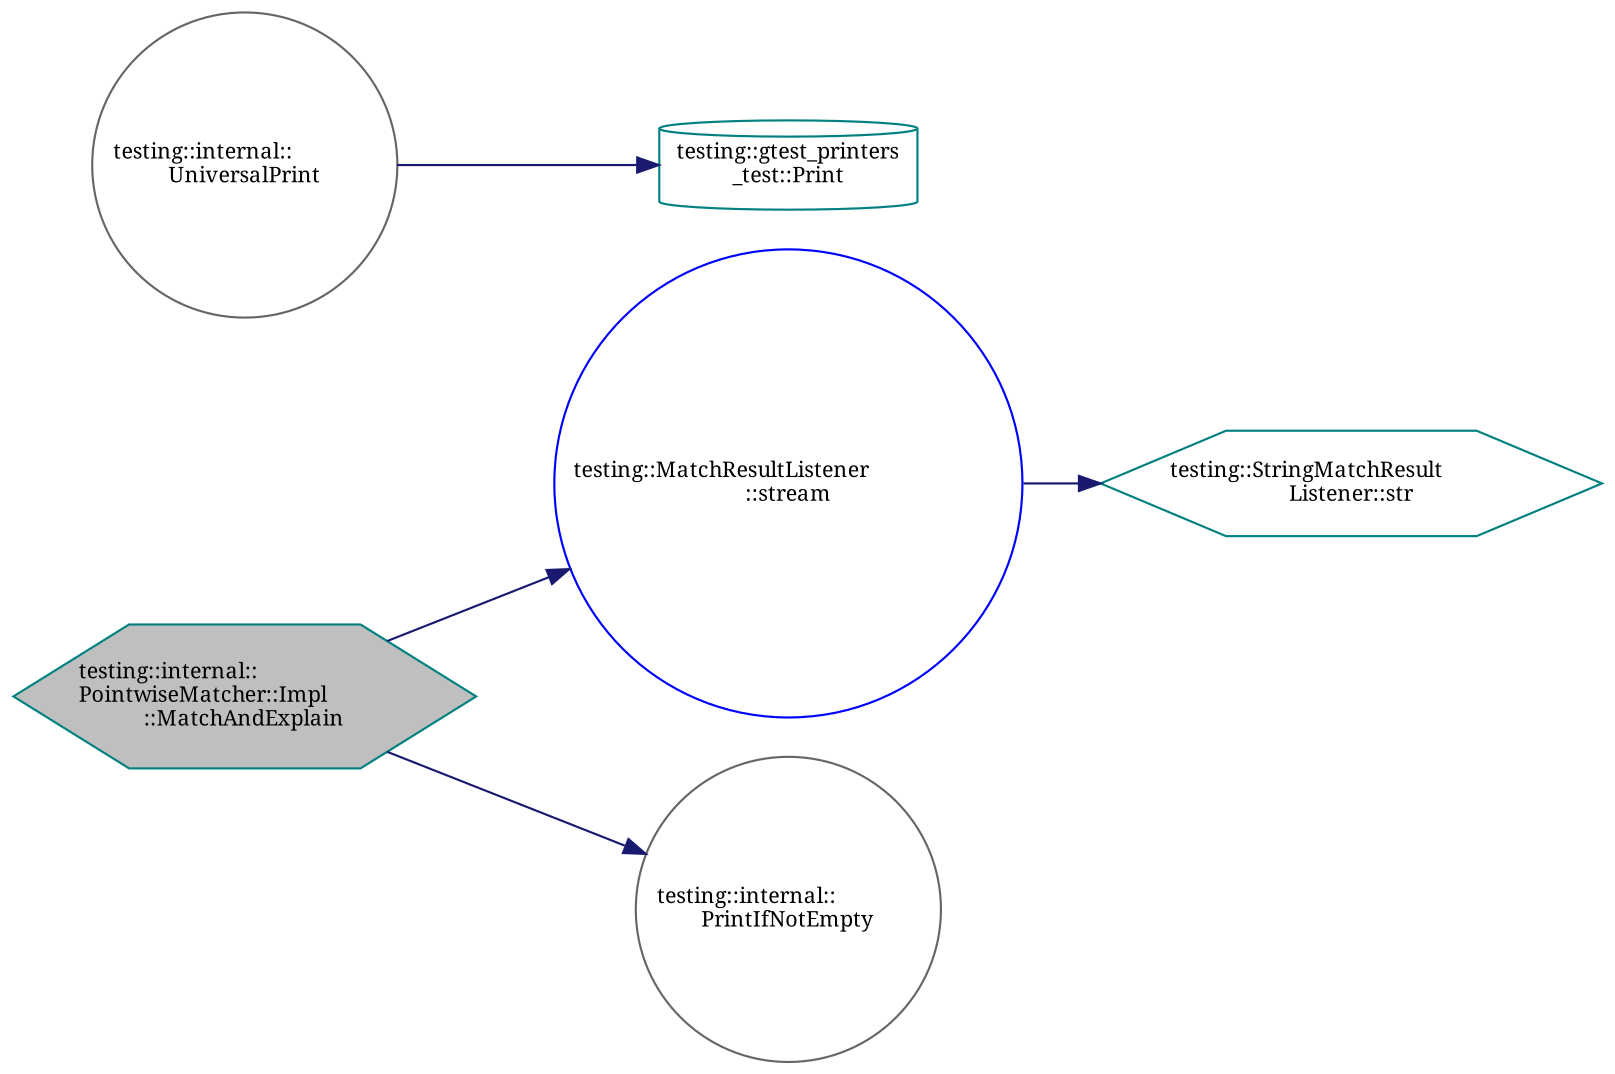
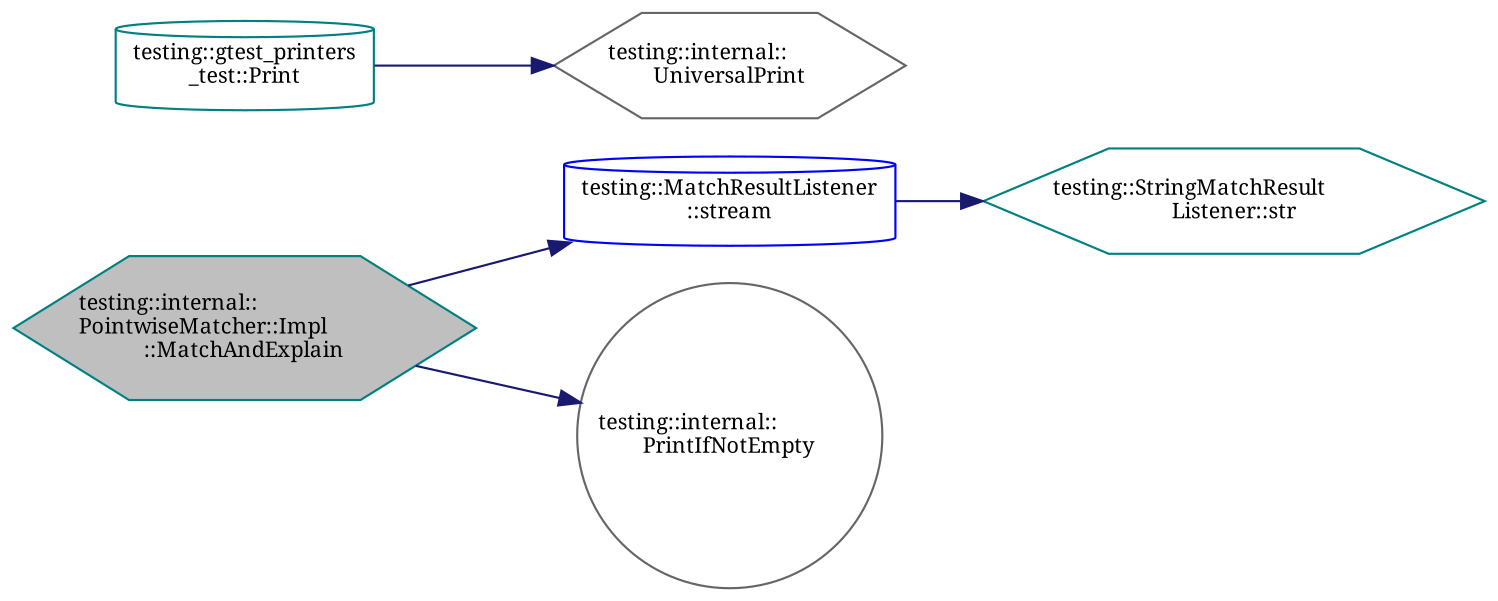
node "testing::internal:: UniversalPrint": shape circle -> hexagon
edge "testing::internal:: UniversalPrint" -> "testing::gtest_printers _test::Print": reversed
node "testing::MatchResultListener ::stream": shape circle -> cylinder
